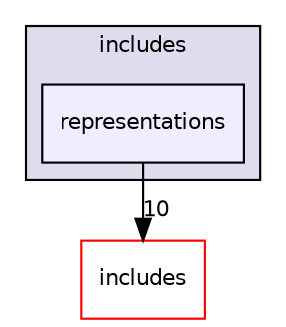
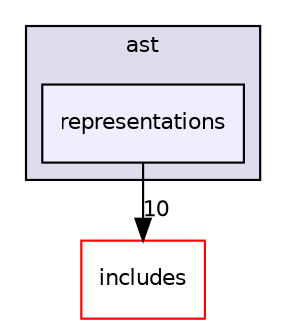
cluster "includes": label "includes" -> "ast"
